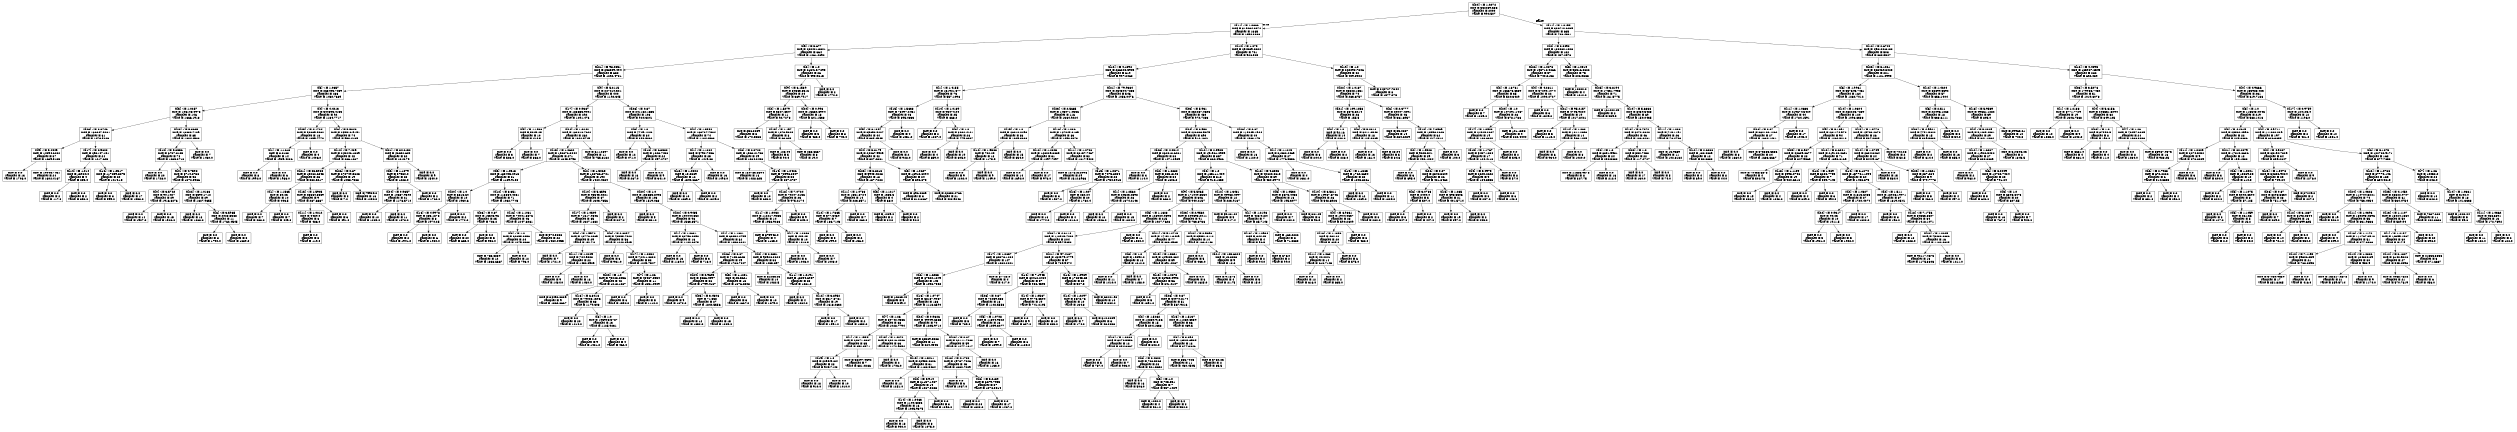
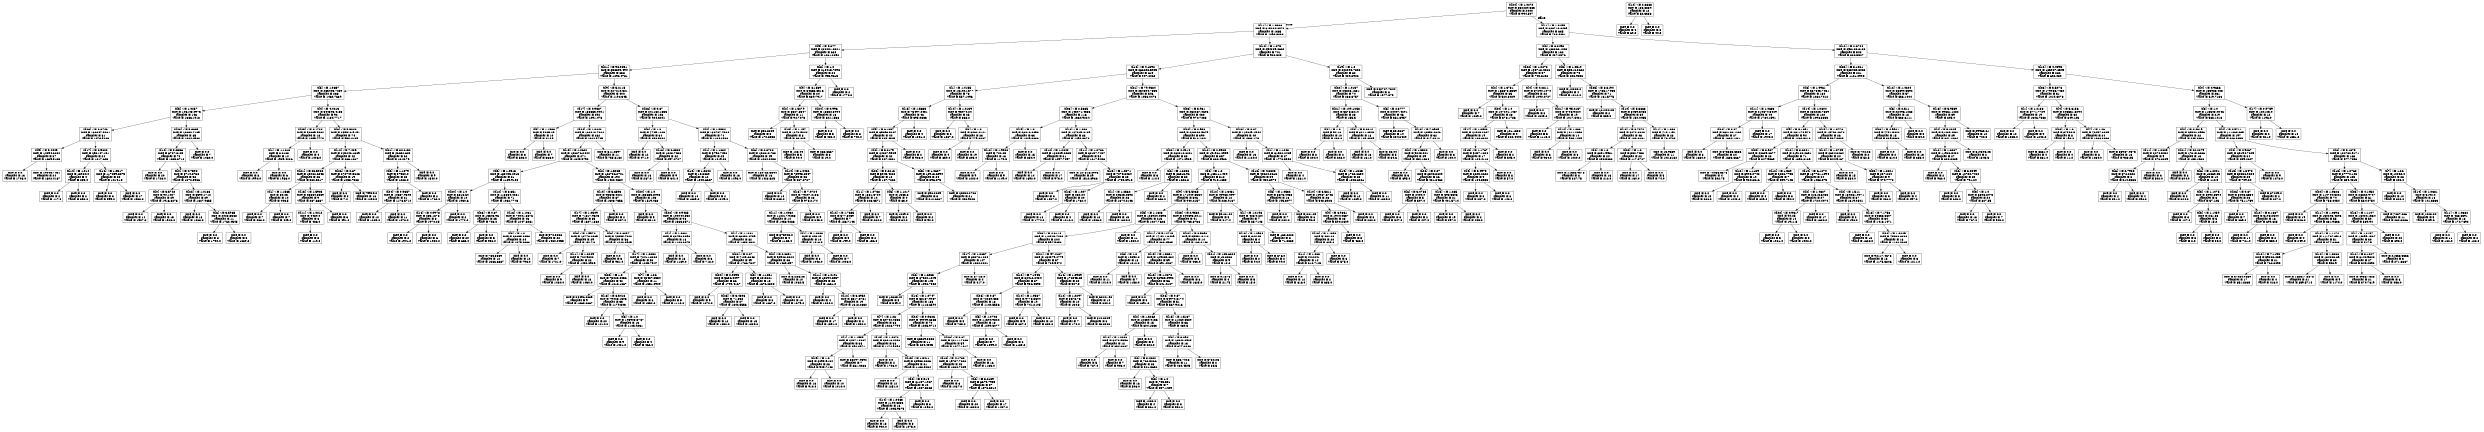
edge "X[11] <= 1.008 mse = 715.1191 samples = 23 value = 76.4783" -> "X[12] <= 2.6888 mse = 138.8889 samples = 12 value = 52.3333": removed
